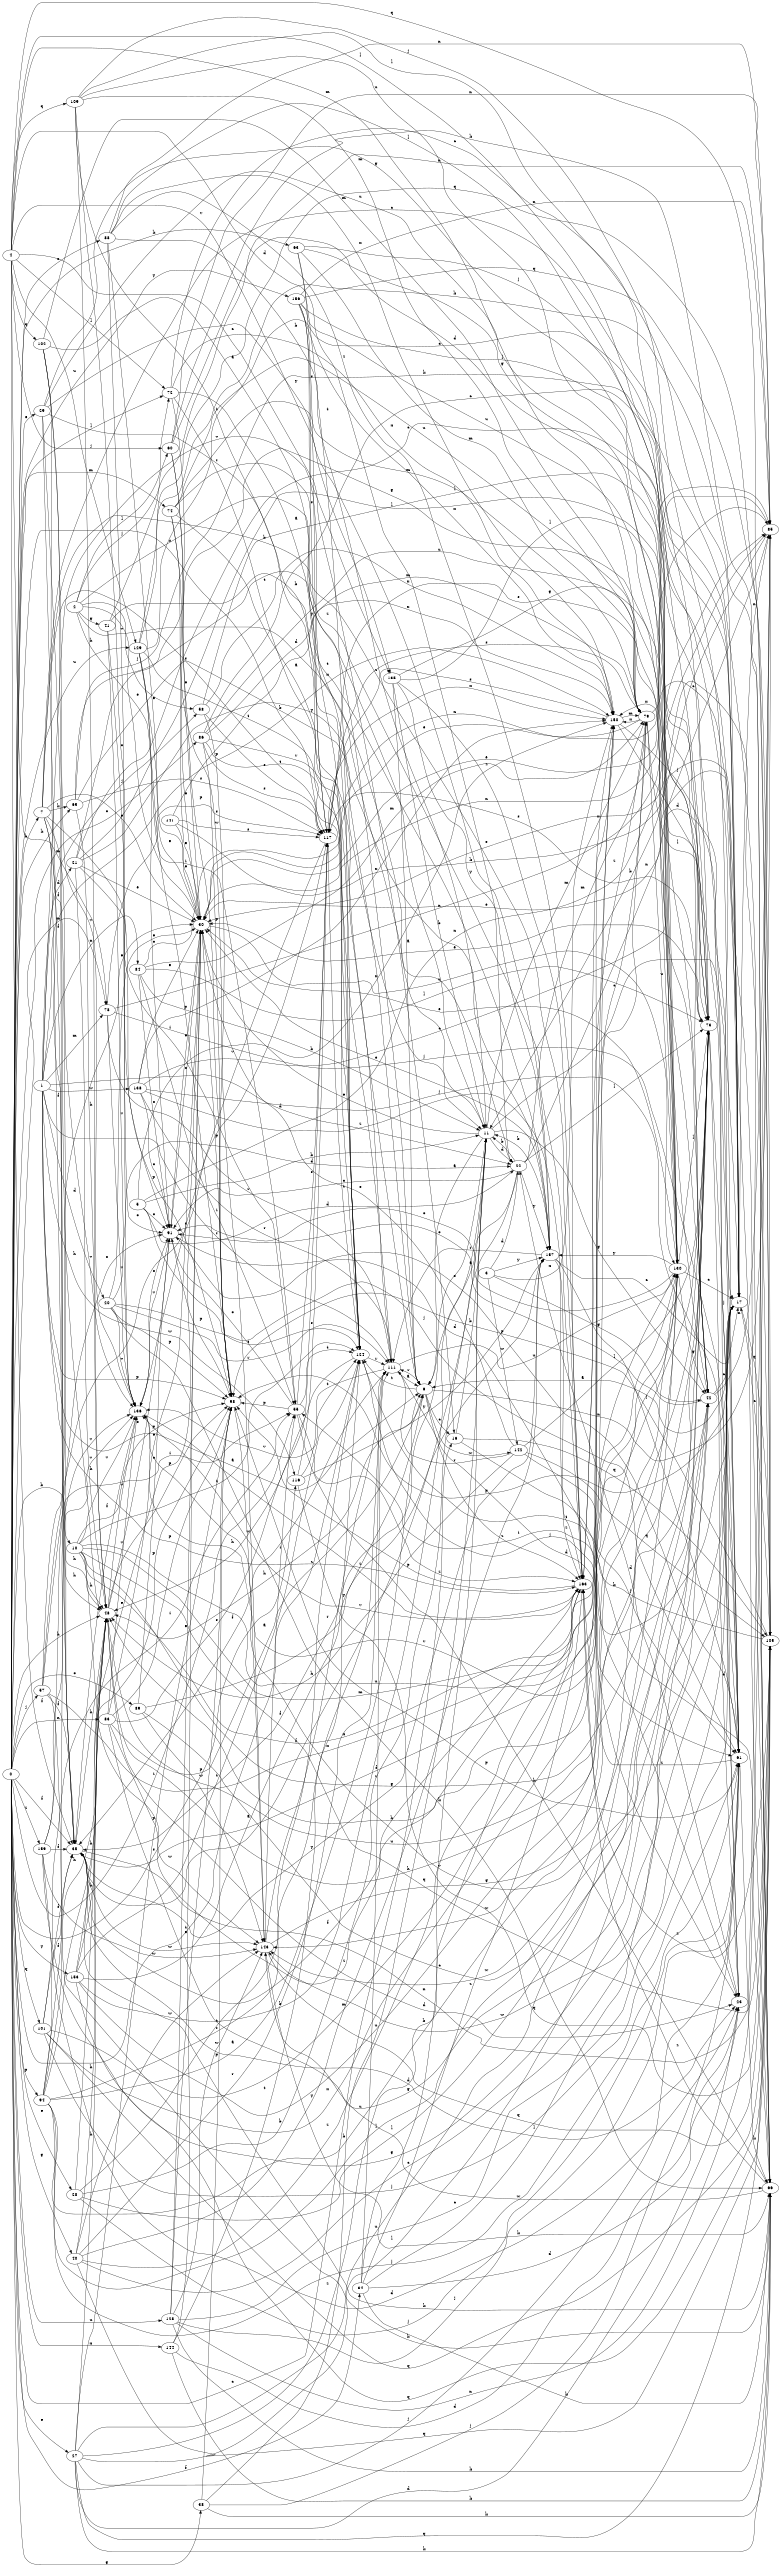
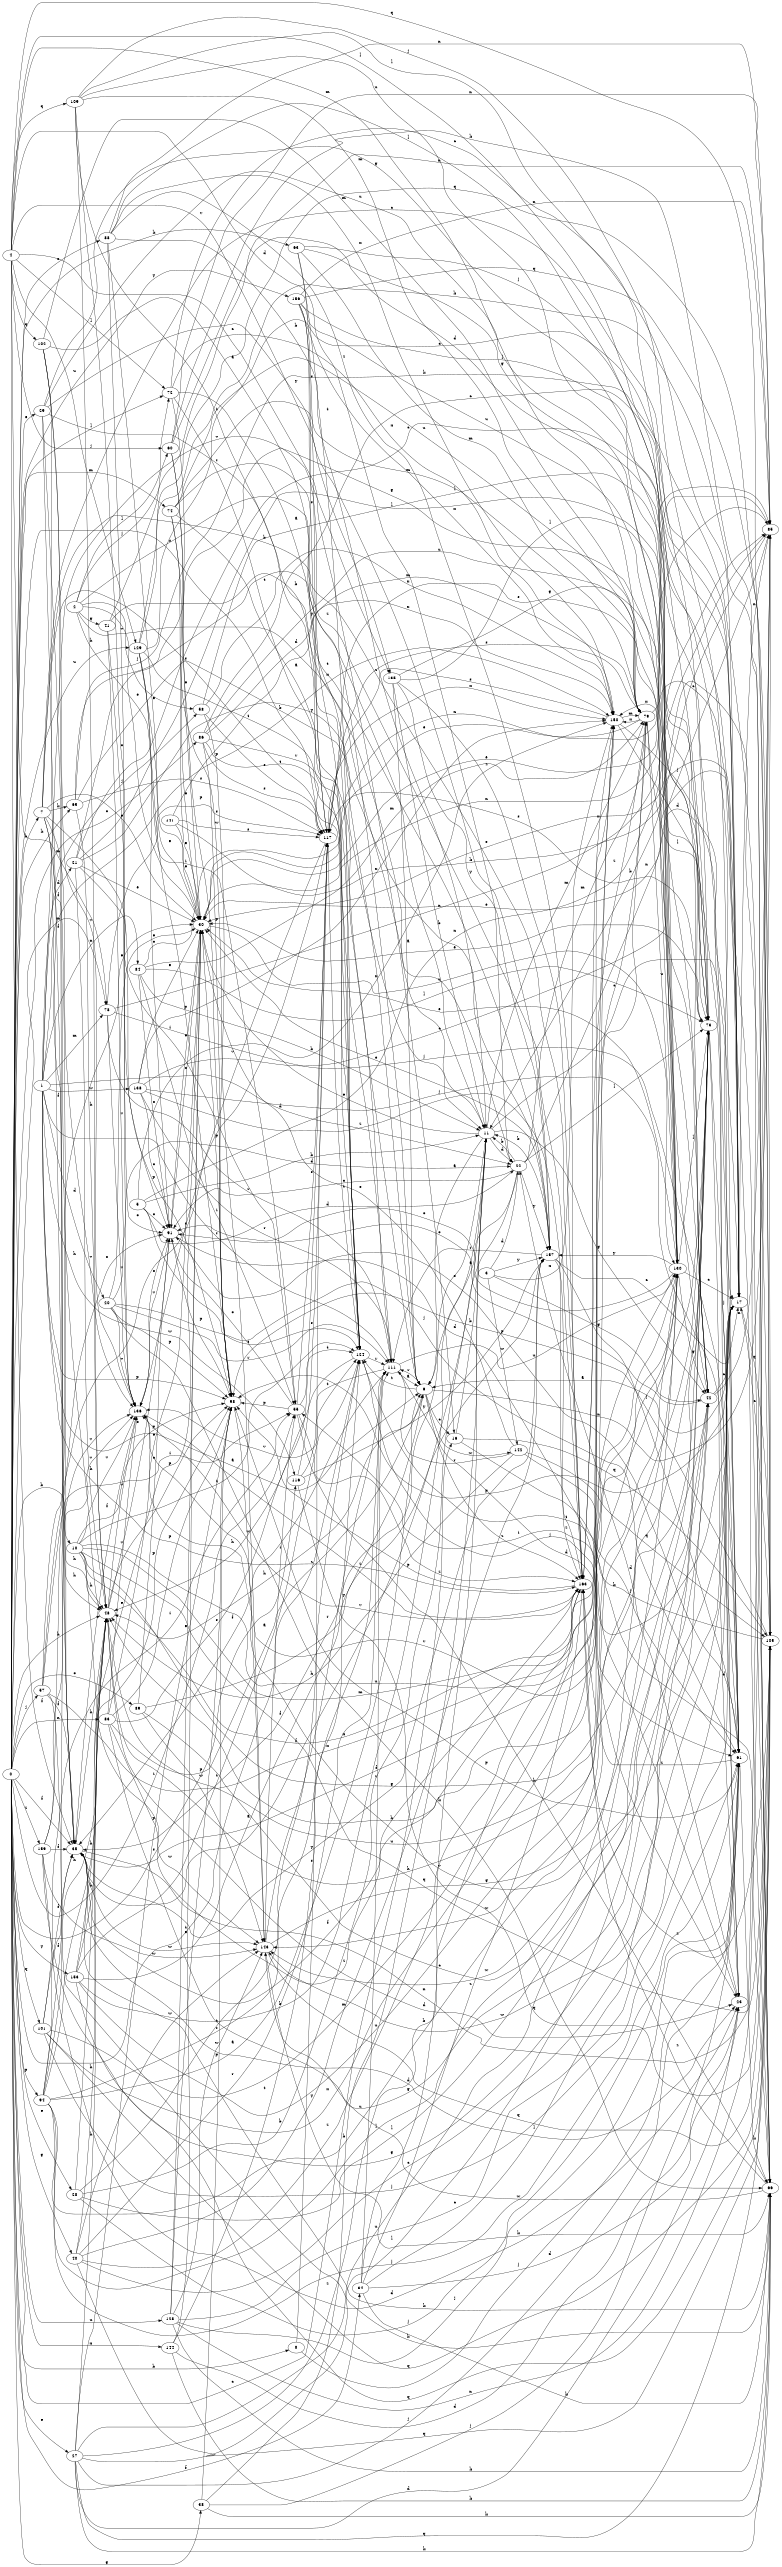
edge "142" -> "73": removed, label "l"
node "8": added
